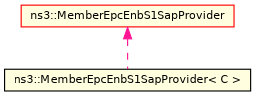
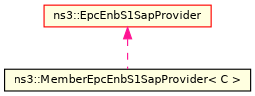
node "ns3::MemberEpcEnbS1SapProvider": label "ns3::MemberEpcEnbS1SapProvider" -> "ns3::EpcEnbS1SapProvider"
